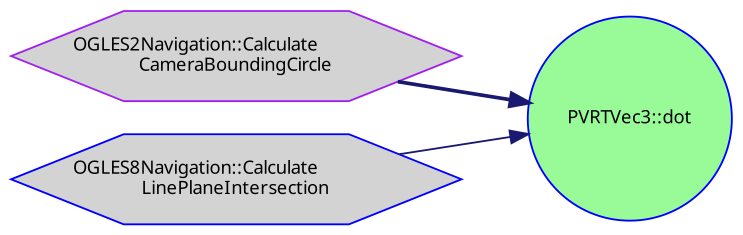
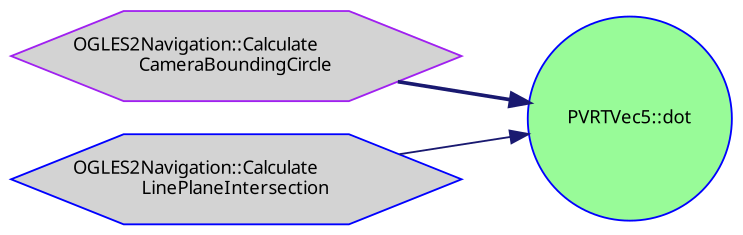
node "PVRTVec3::dot": label "PVRTVec3::dot" -> "PVRTVec5::dot"
node "OGLES8Navigation::Calculate LinePlaneIntersection": label "OGLES8Navigation::Calculate LinePlaneIntersection" -> "OGLES2Navigation::Calculate LinePlaneIntersection"
